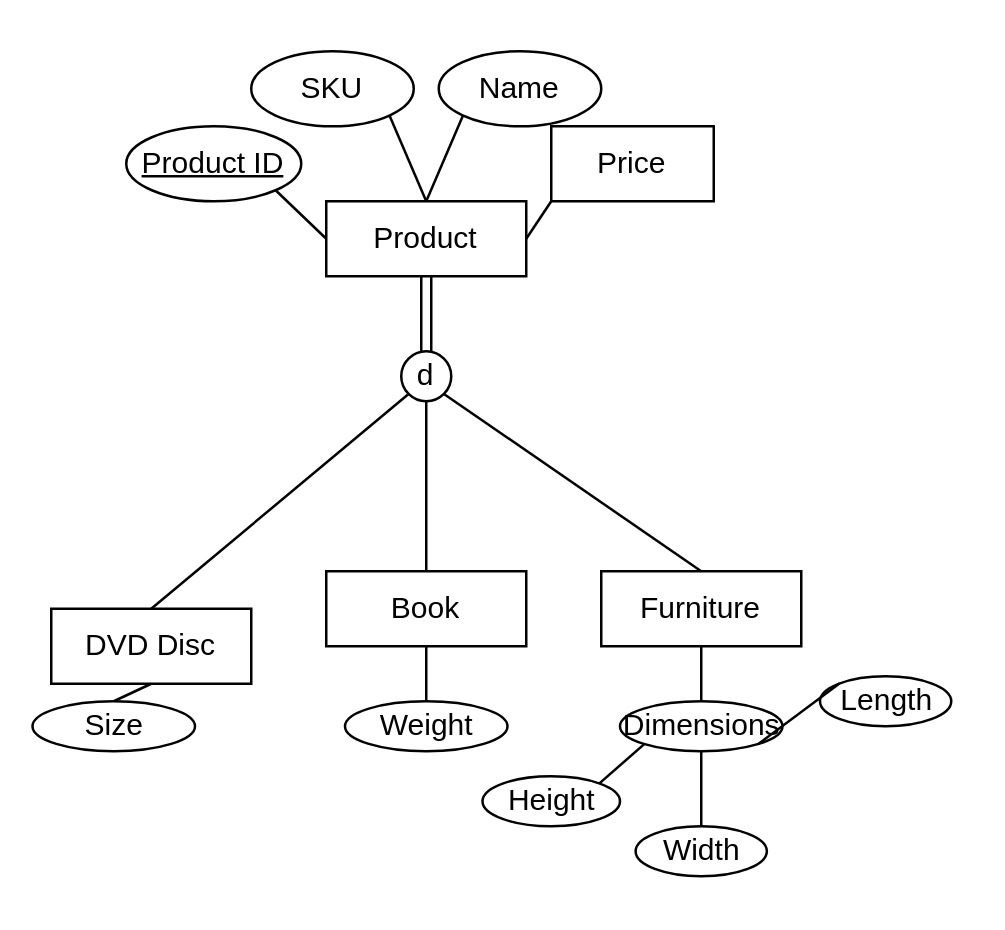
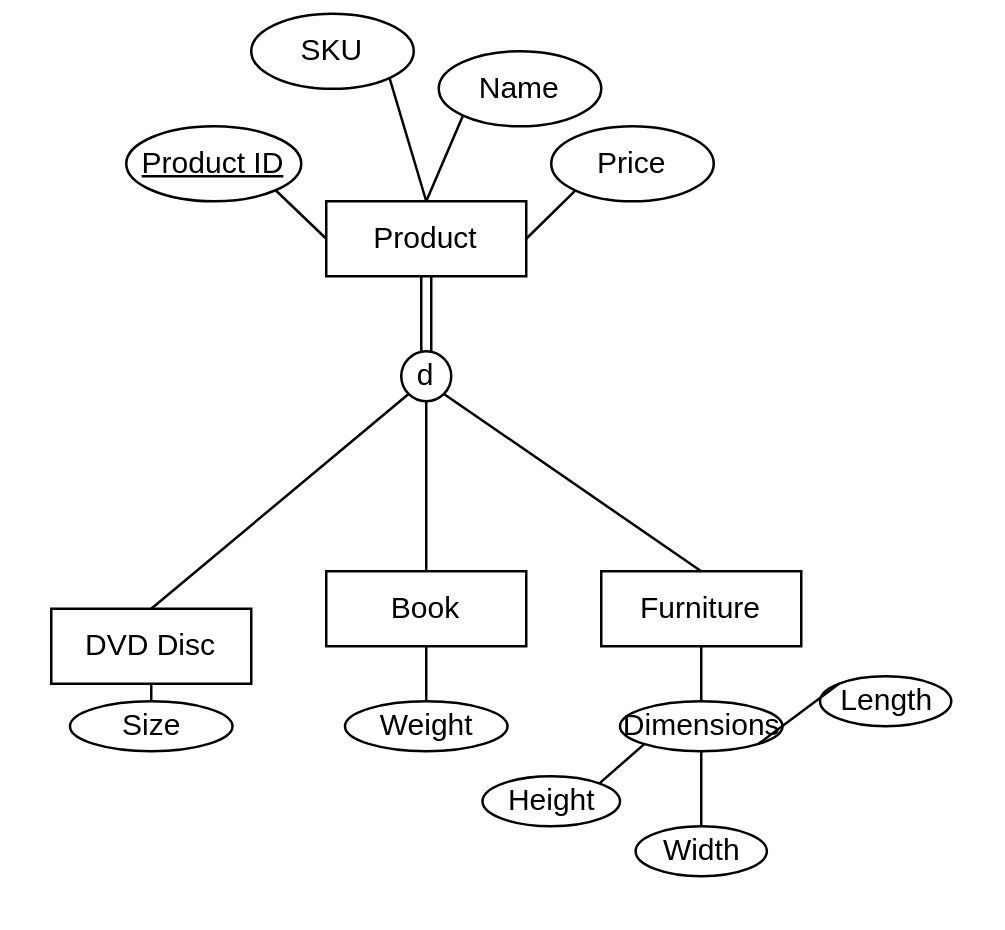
node "SKU": moved (333, 89) -> (333, 51)
node "Price": shape rectangle -> ellipse
node "Size": moved (114, 726) -> (151, 726)
